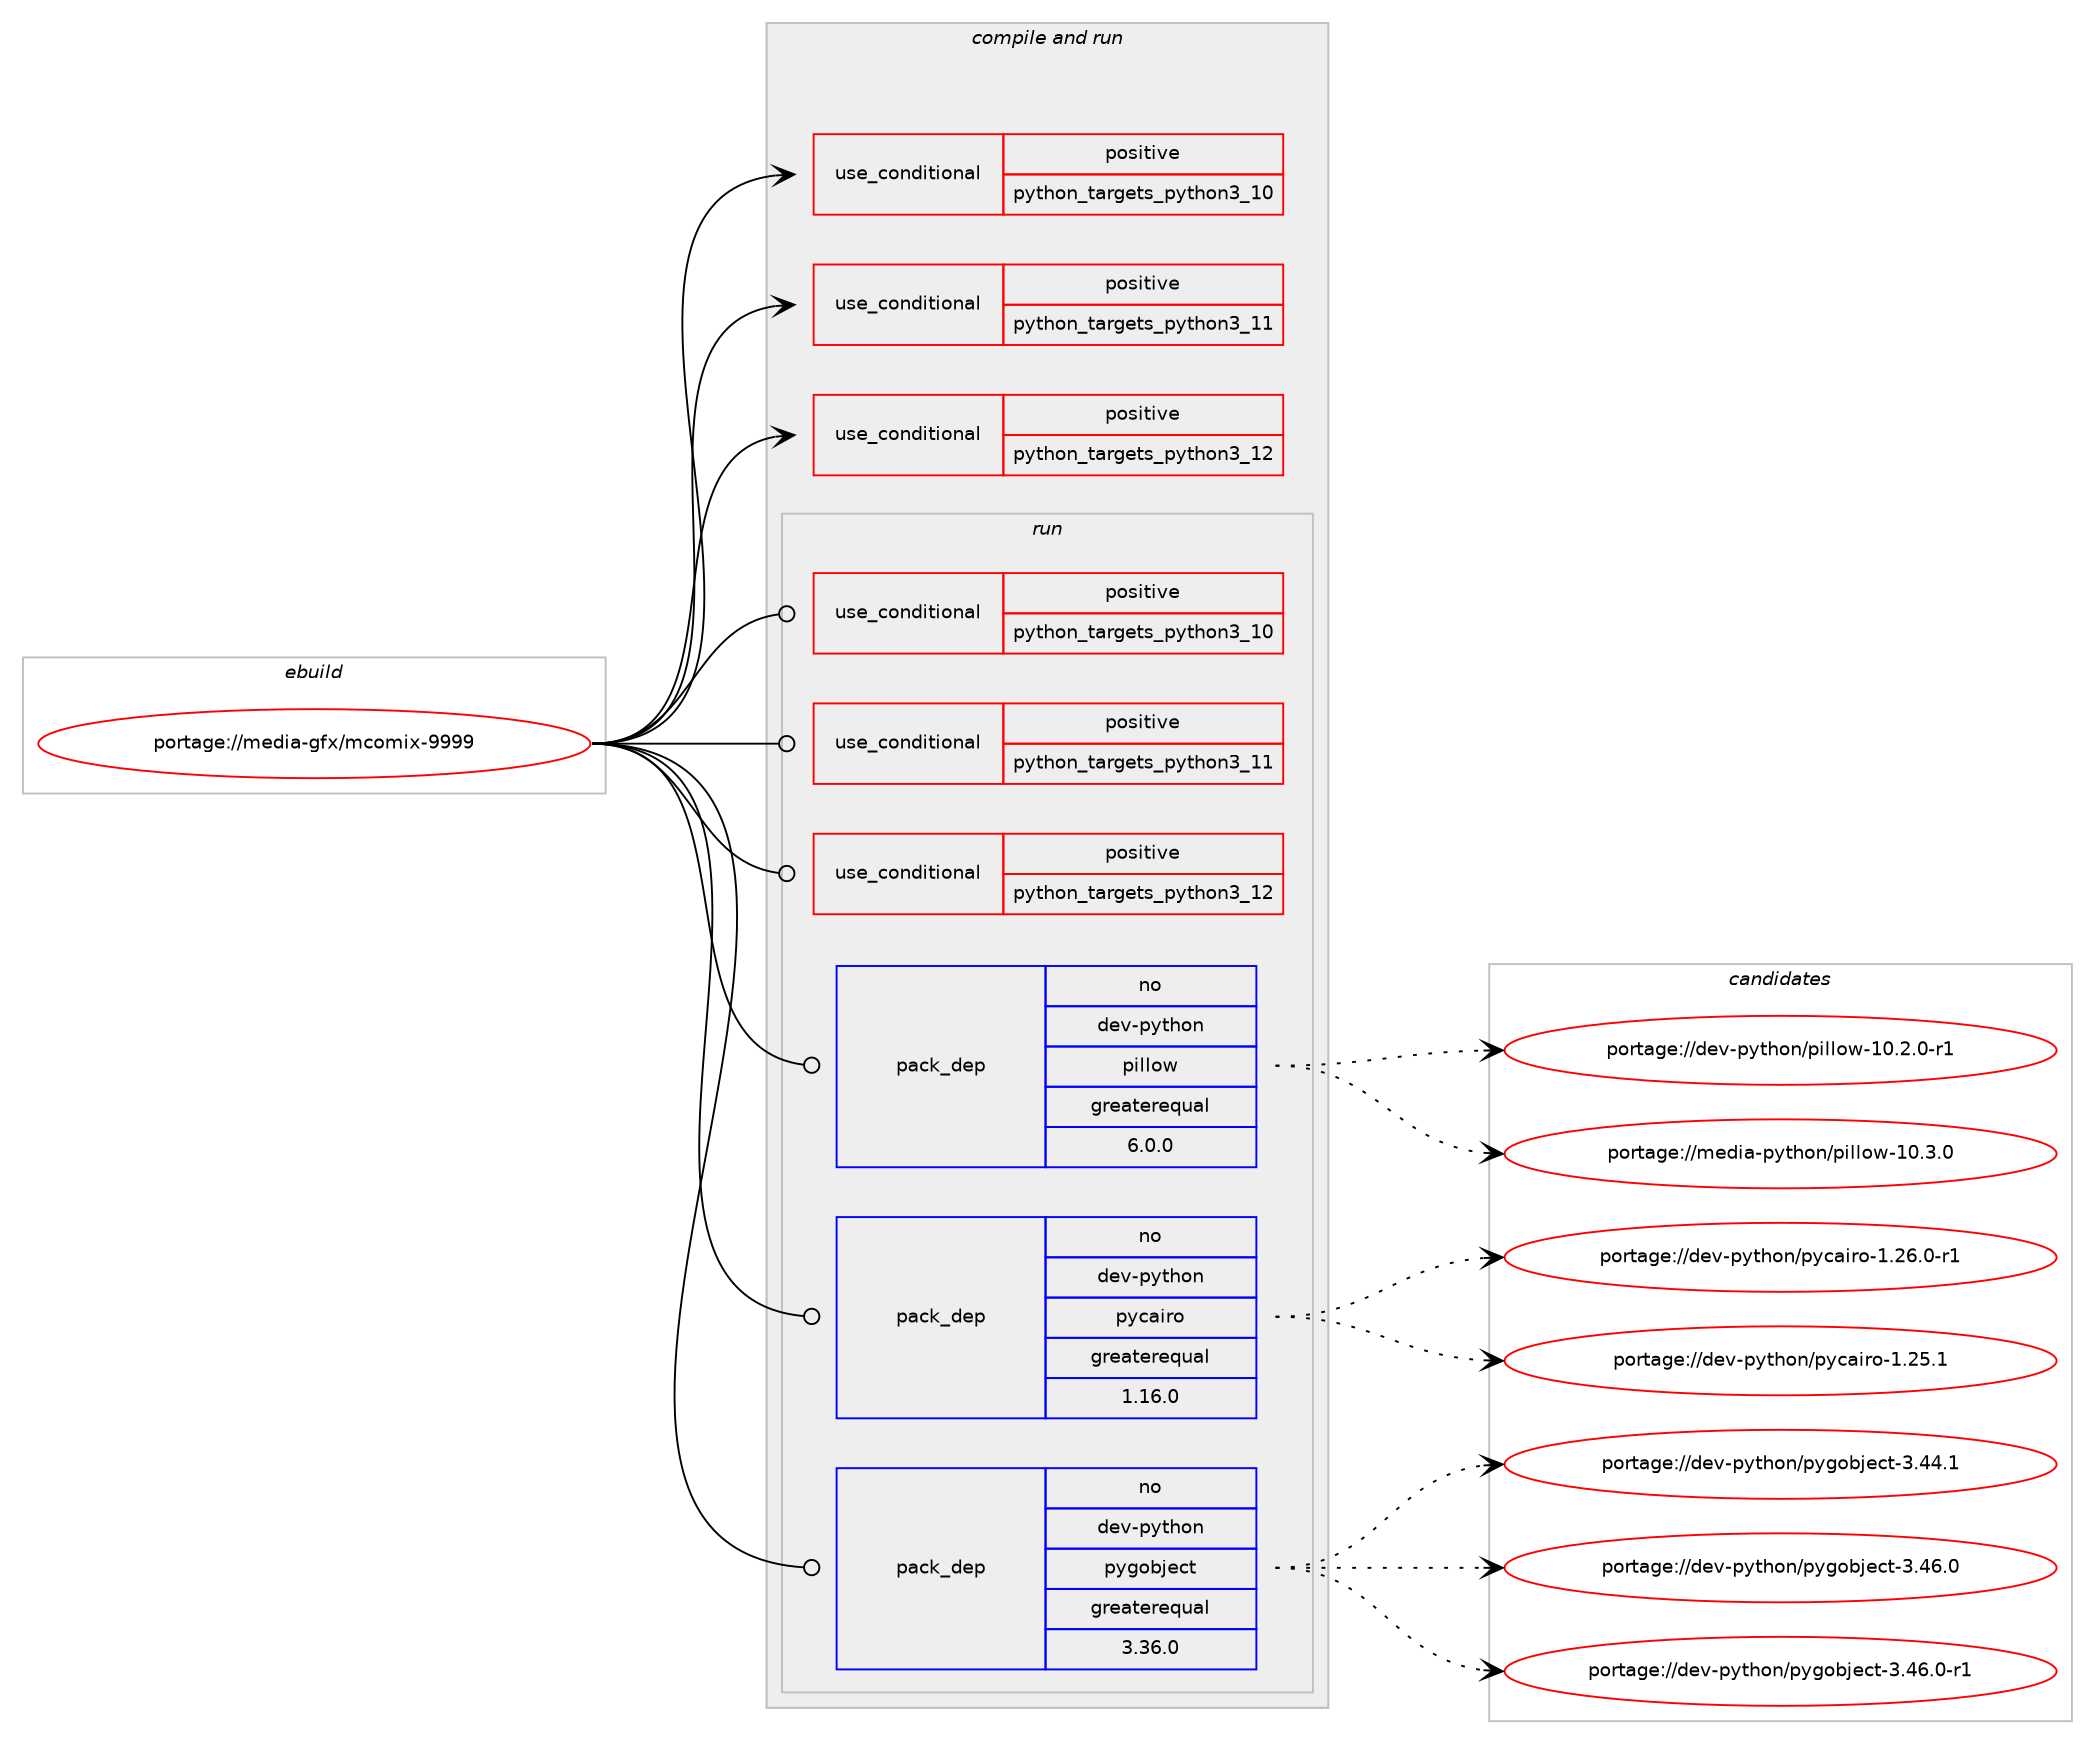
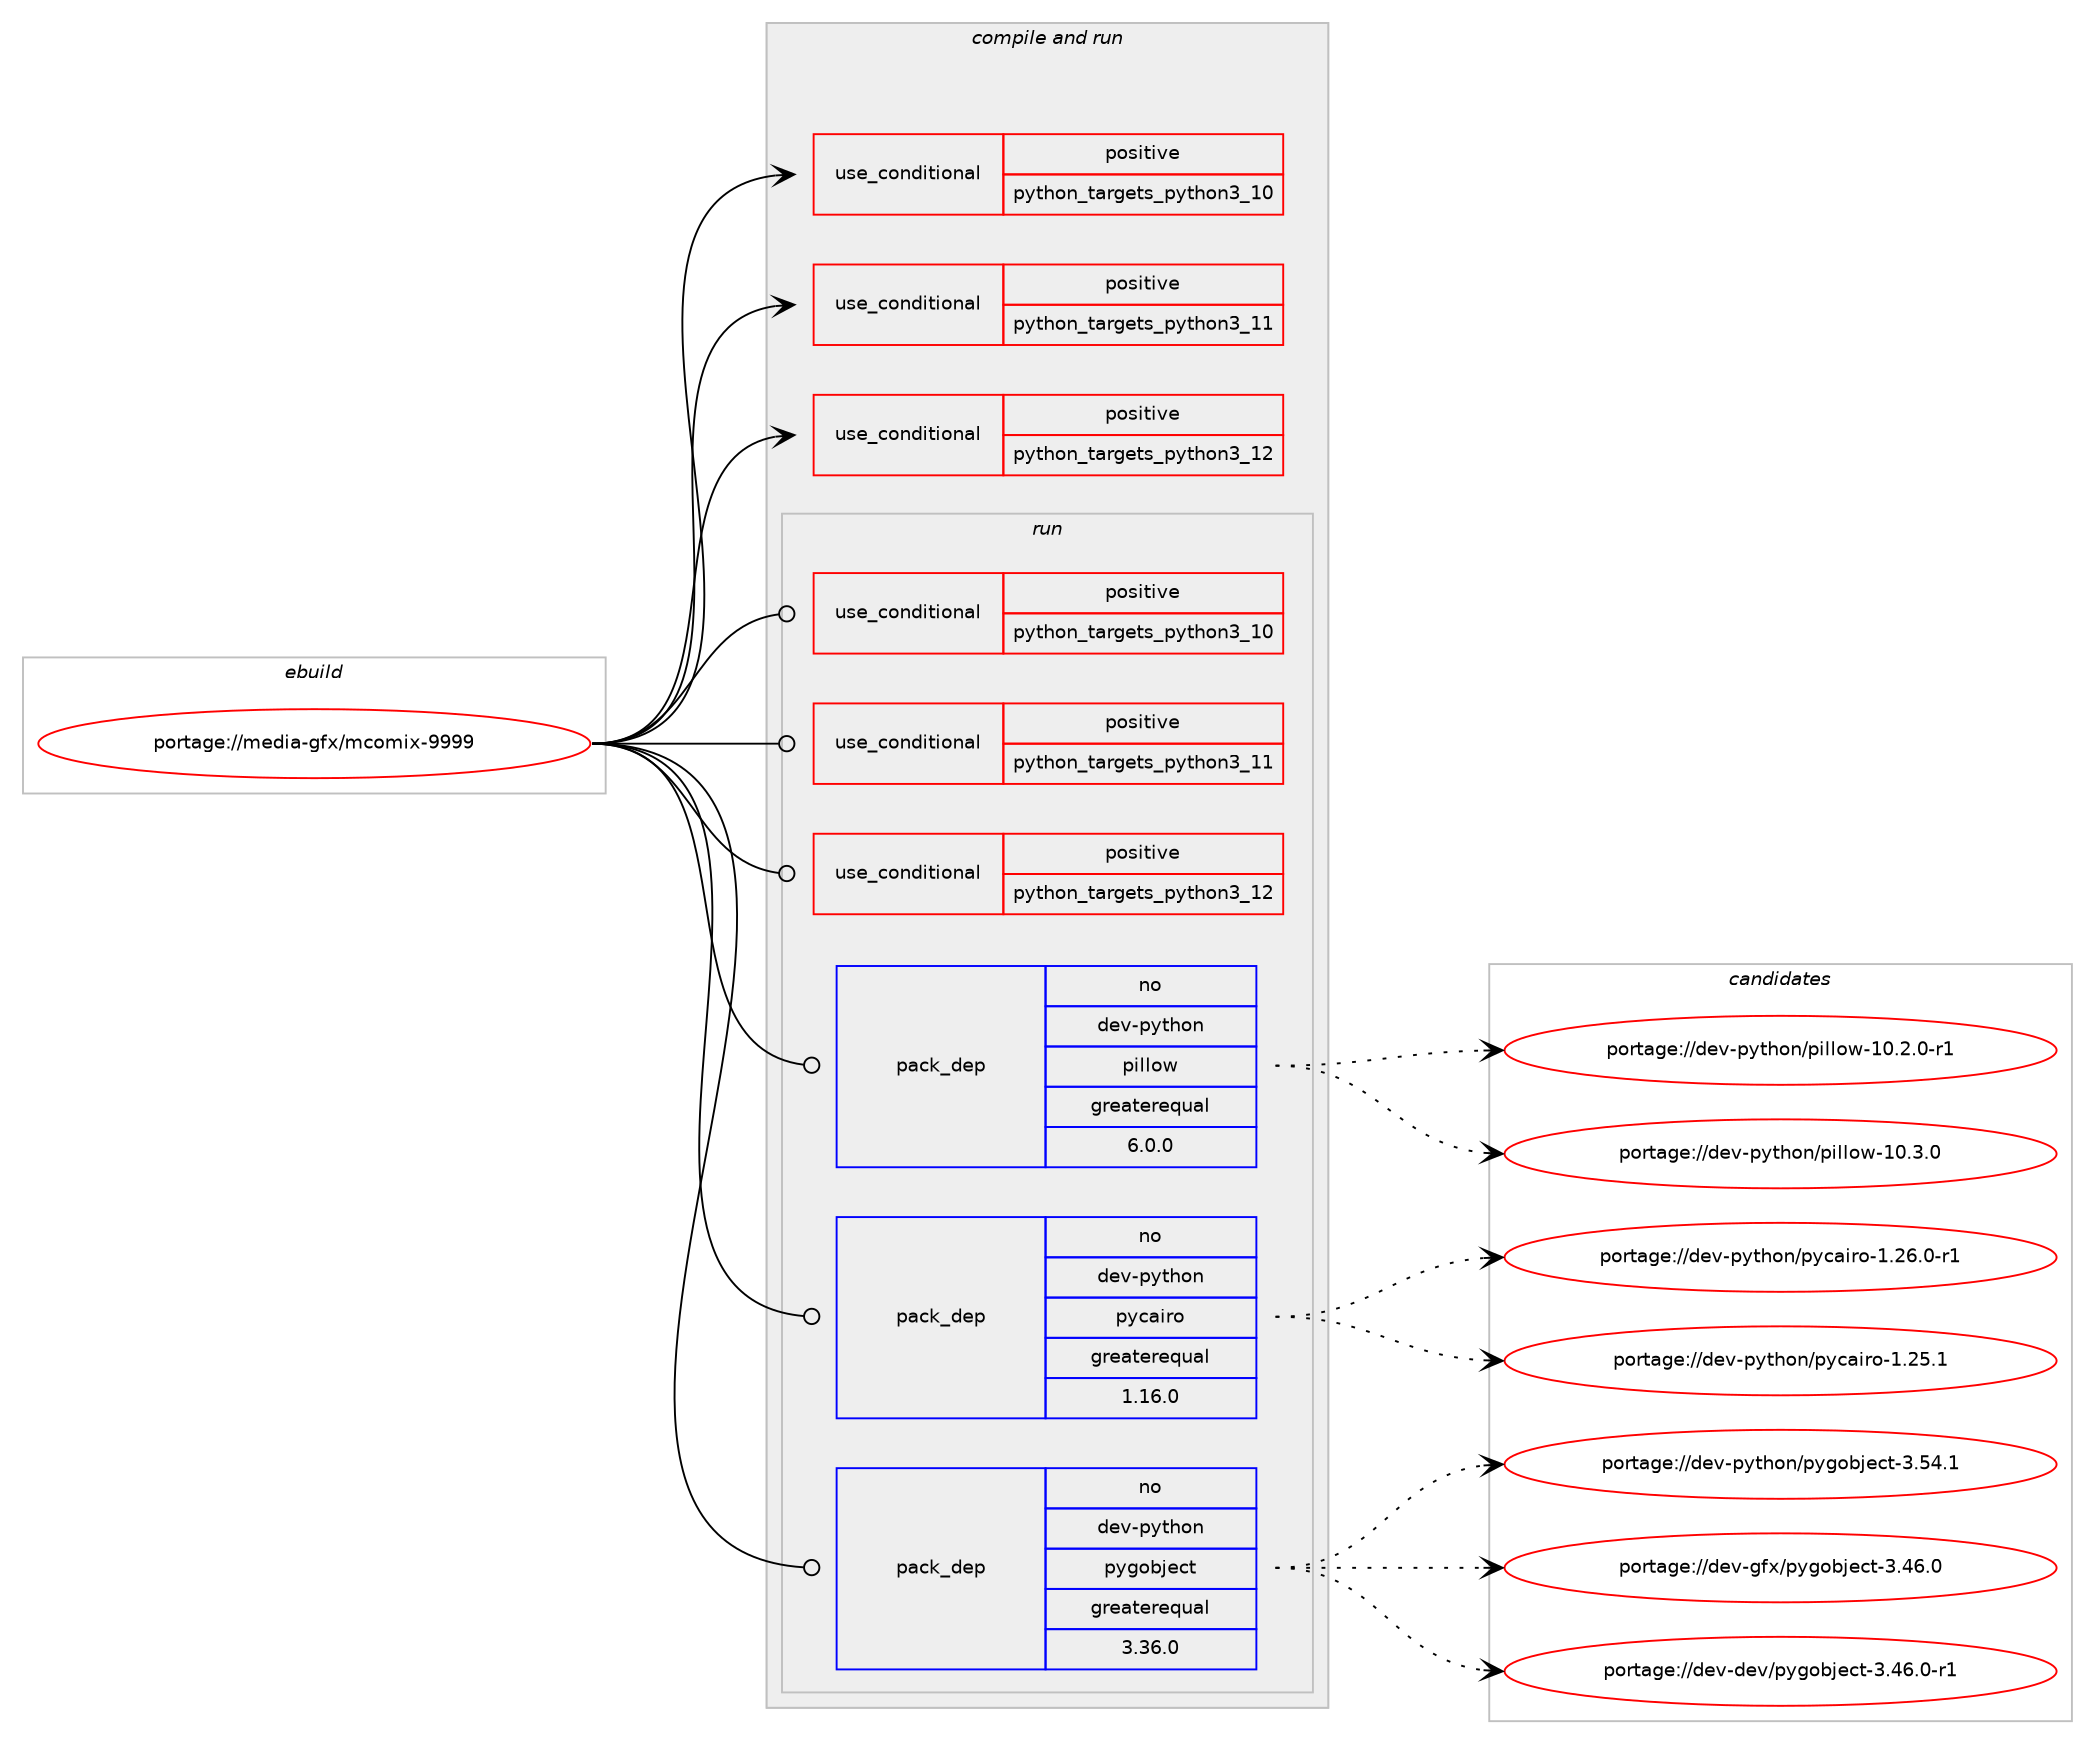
node "portage://media-python/pillow-10.3.0": label "portage://media-python/pillow-10.3.0" -> "portage://dev-python/pillow-10.3.0"
node "portage://dev-python/pygobject-3.44.1": label "portage://dev-python/pygobject-3.44.1" -> "portage://dev-python/pygobject-3.54.1"
node "portage://dev-python/pygobject-3.46.0": label "portage://dev-python/pygobject-3.46.0" -> "portage://dev-gfx/pygobject-3.46.0"
node "portage://dev-python/pygobject-3.46.0-r1": label "portage://dev-python/pygobject-3.46.0-r1" -> "portage://dev-dev/pygobject-3.46.0-r1"
